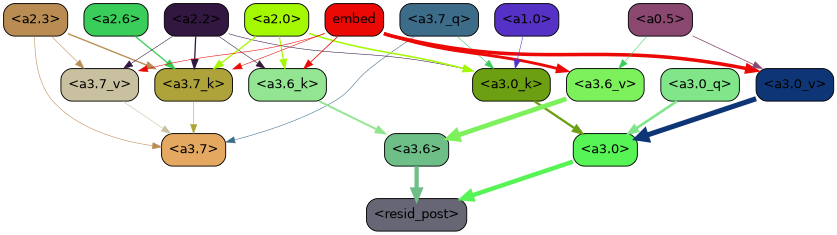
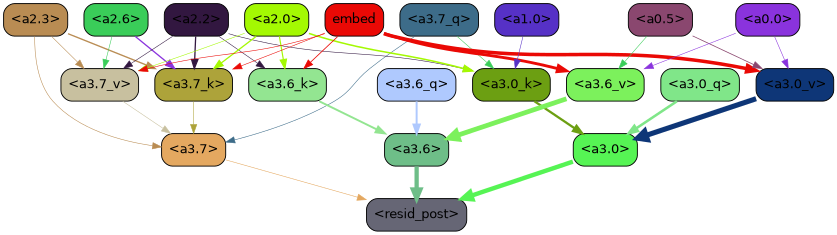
node "<a0.0>": added
edge "<a2.6>" -> "<a3.7_v>": added
edge "<a2.6>" -> "<a3.7_k>": color #3acd59 -> #8a33dd
edge "<a2.0>" -> "<a3.7_v>": added
node "<a3.6_q>": added
edge "<a3.7>" -> "<resid_post>": added
